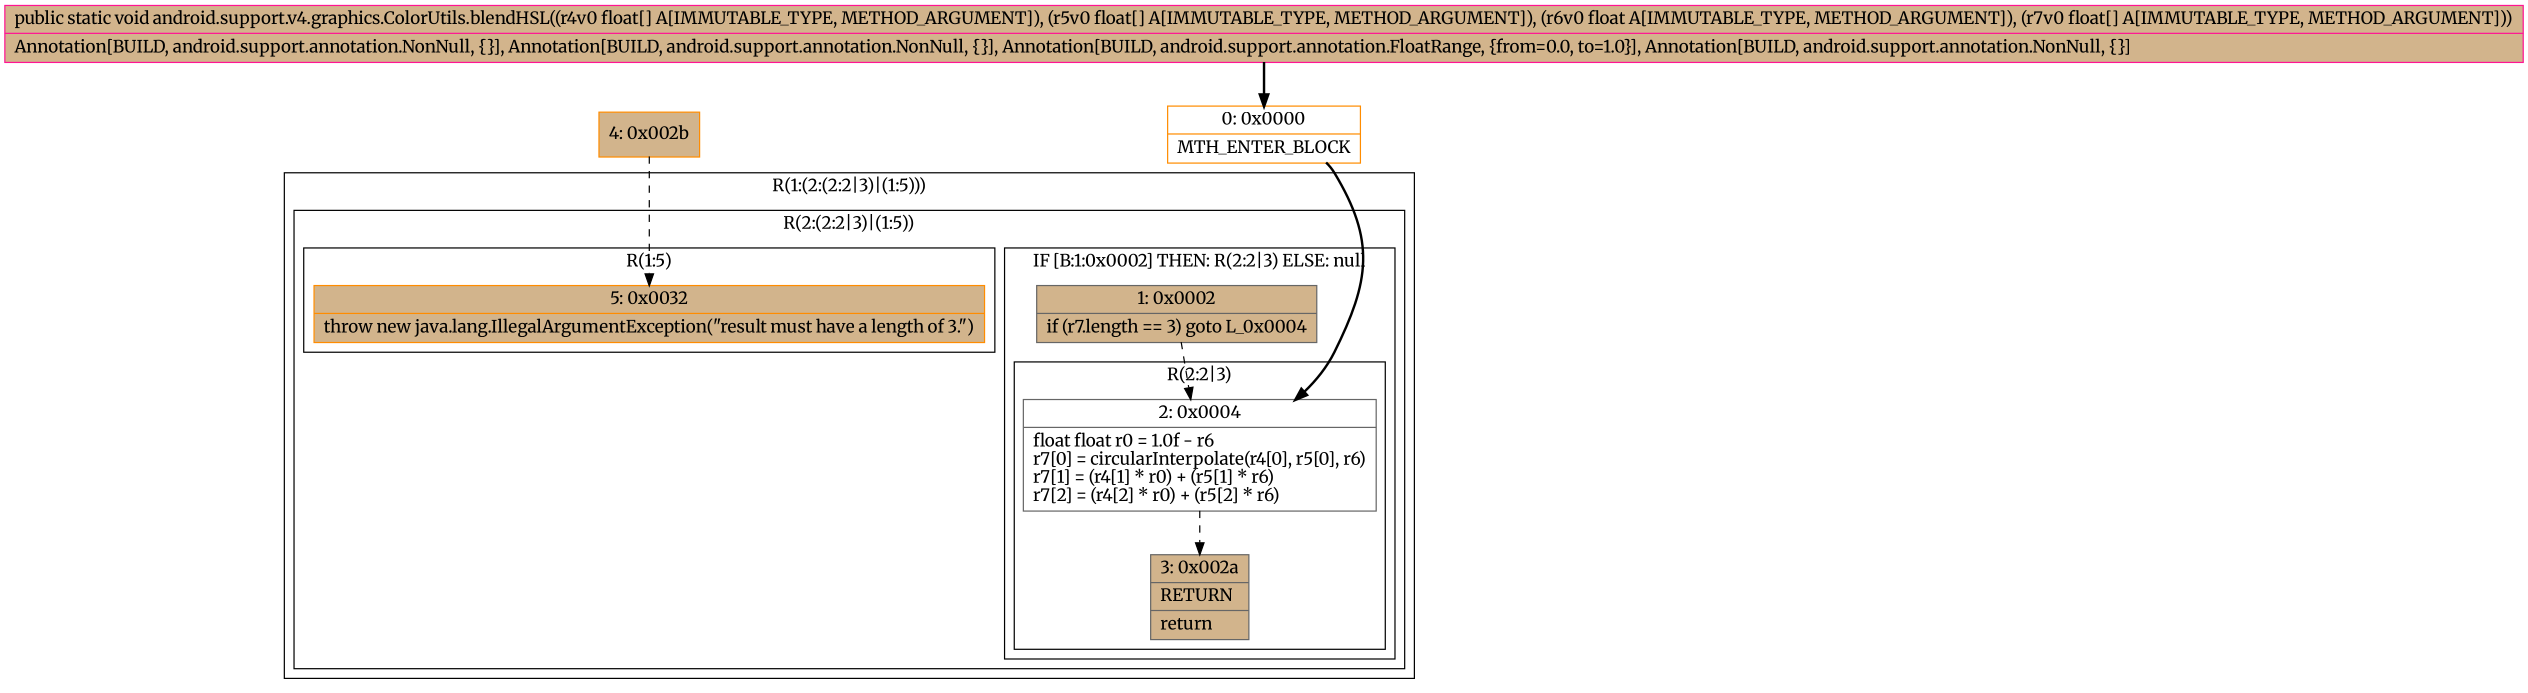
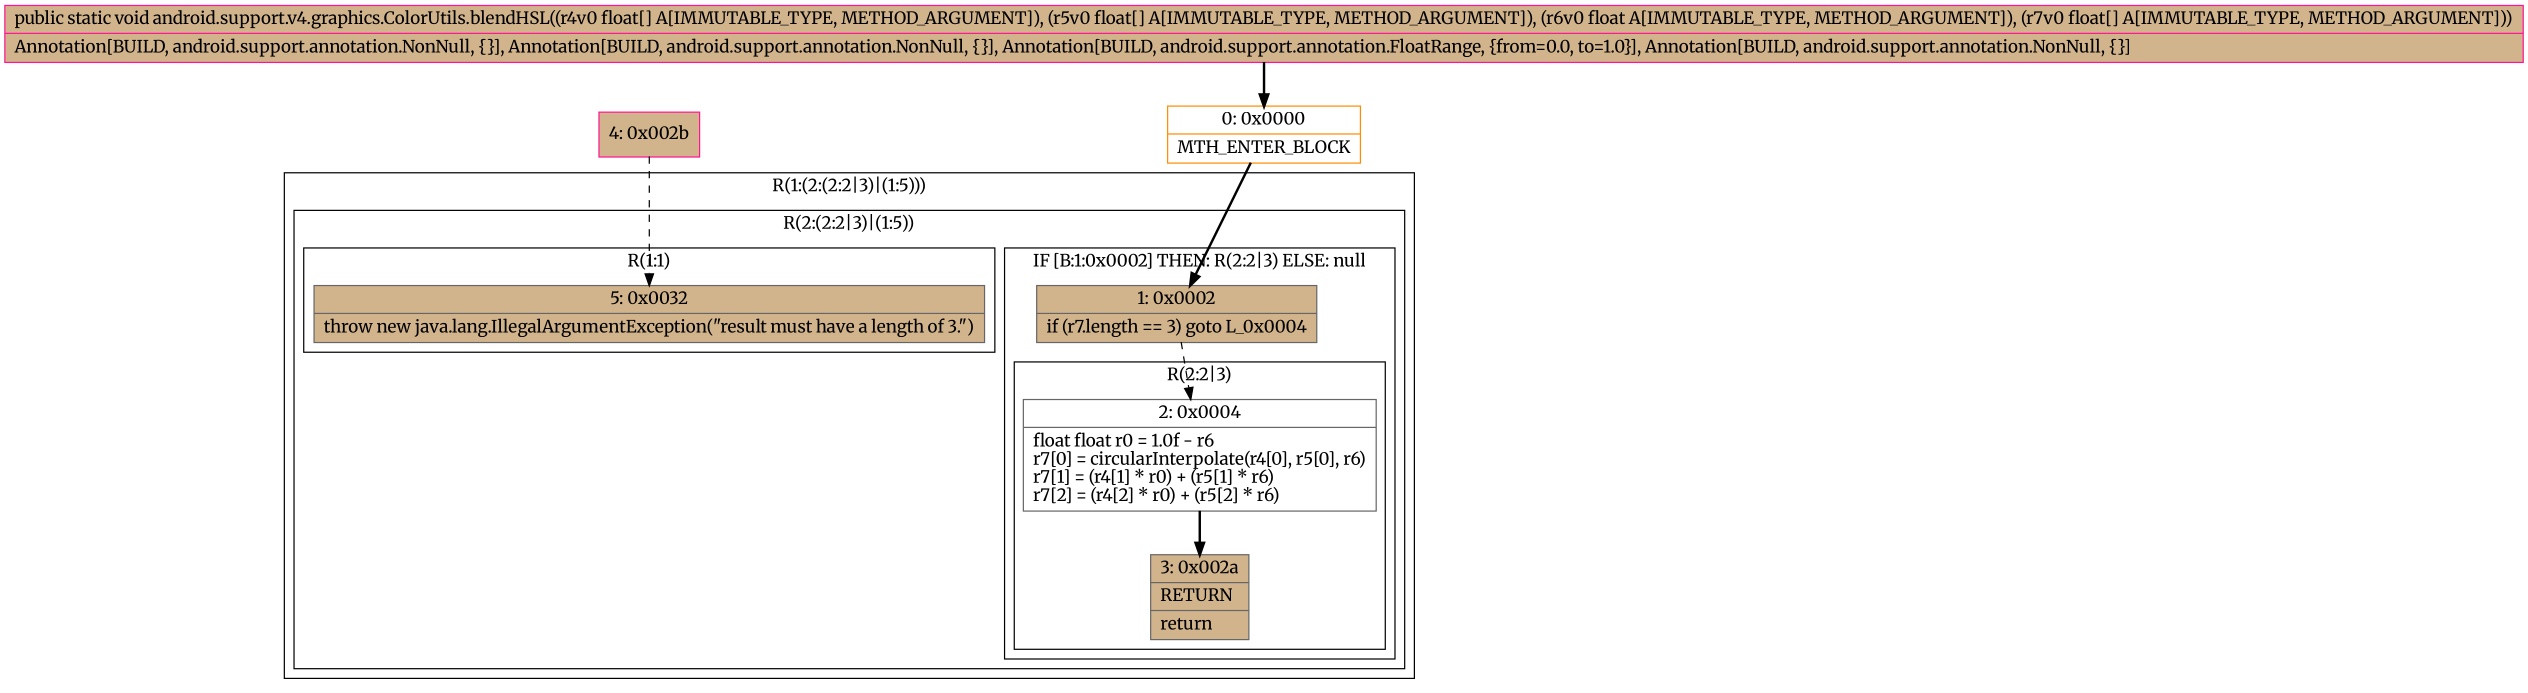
node "4: 0x002b": color darkorange -> deeppink
cluster "R(1:5)": label "R(1:5)" -> "R(1:1)"
edge "0: 0x0000" -> "2: 0x0004": now "0: 0x0000" -> "1: 0x0002"
node "5: 0x0032": color darkorange -> gray40
edge "2: 0x0004" -> "3: 0x002a": style dashed -> bold
